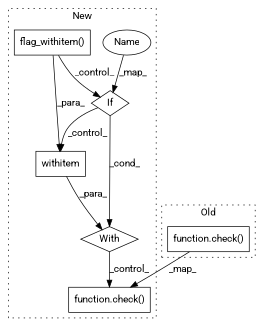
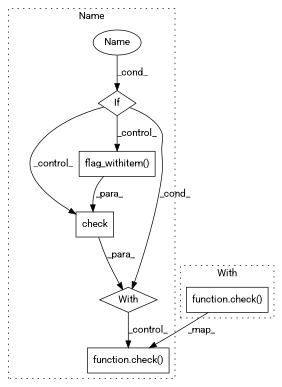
cluster "New": label "New" -> "Name"
edge "Name" -> "If": label "_map_" -> "_cond_"
edge "flag_withitem()" -> "If": reversed
node "withitem": label "withitem" -> "check"
cluster "Old": label "Old" -> "With"
